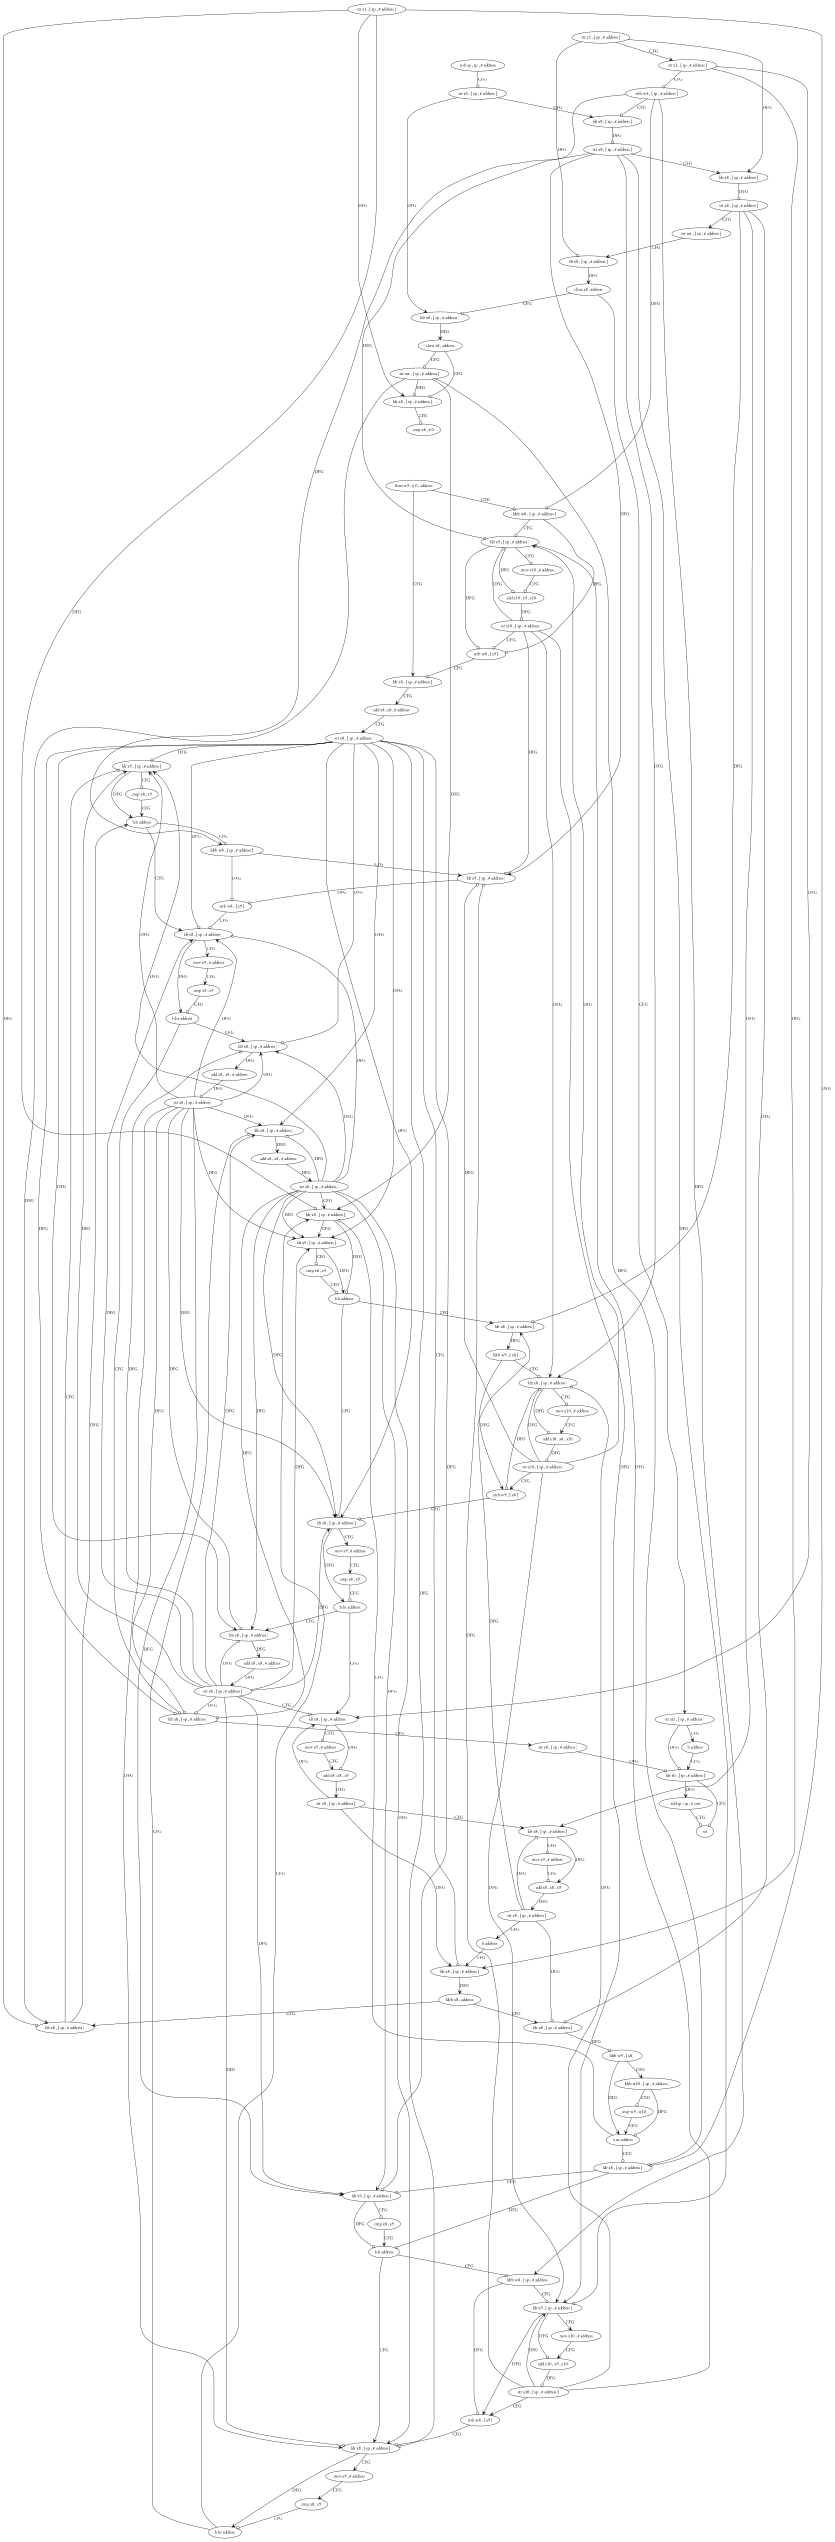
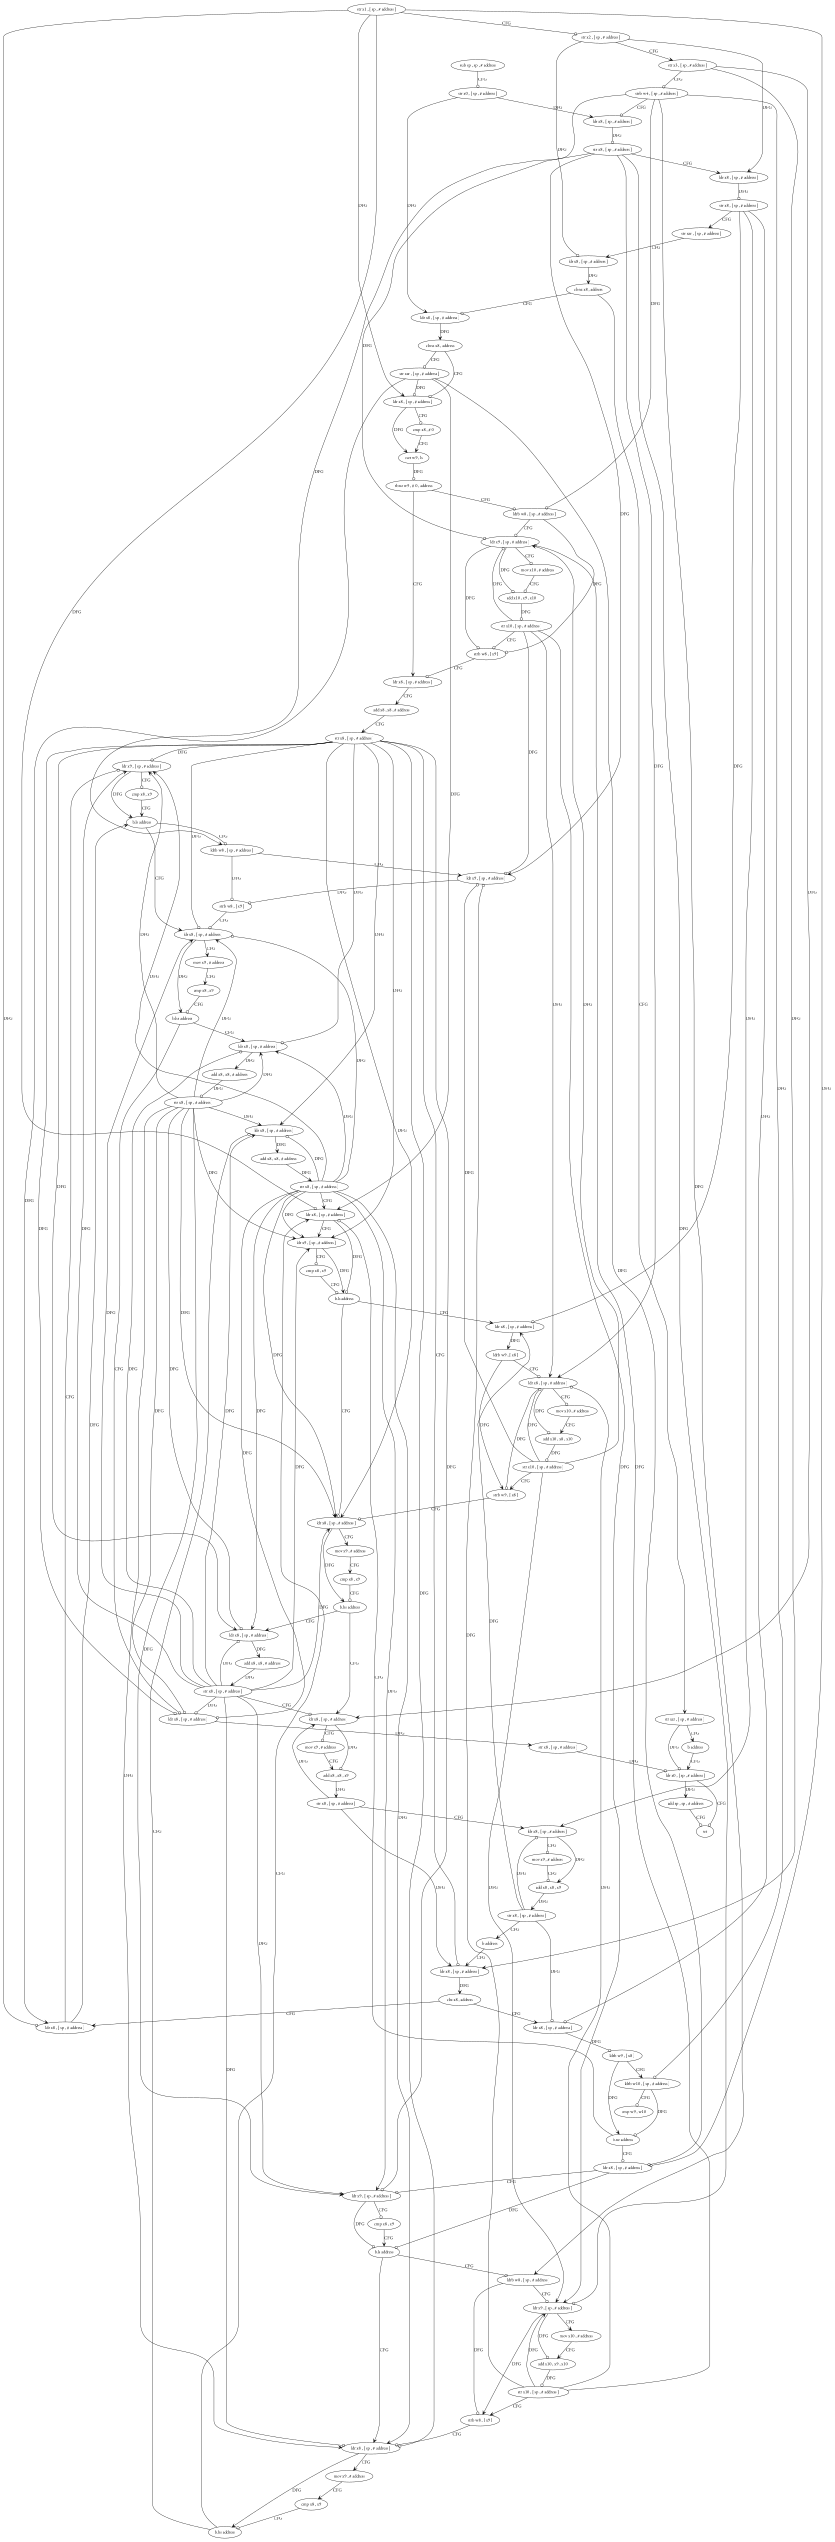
edge "str x1 , [ sp , # address ]" -> "str x2 , [ sp , # address ]": added, label "CFG"
node "cset w9 , ls": added
edge "strb w4 , [ sp , # address ]" -> "ldrb w10 , [ sp , # address ]": added, label "DFG"
node "add sp , sp , # cset": label "add sp , sp , # cset" -> "add sp , sp , # address"
node "ldrb x8 , address": label "ldrb x8 , address" -> "cbz x8 , address"
edge "cmp w9 , w10" -> "b.ne address": removed, label "CFG"
